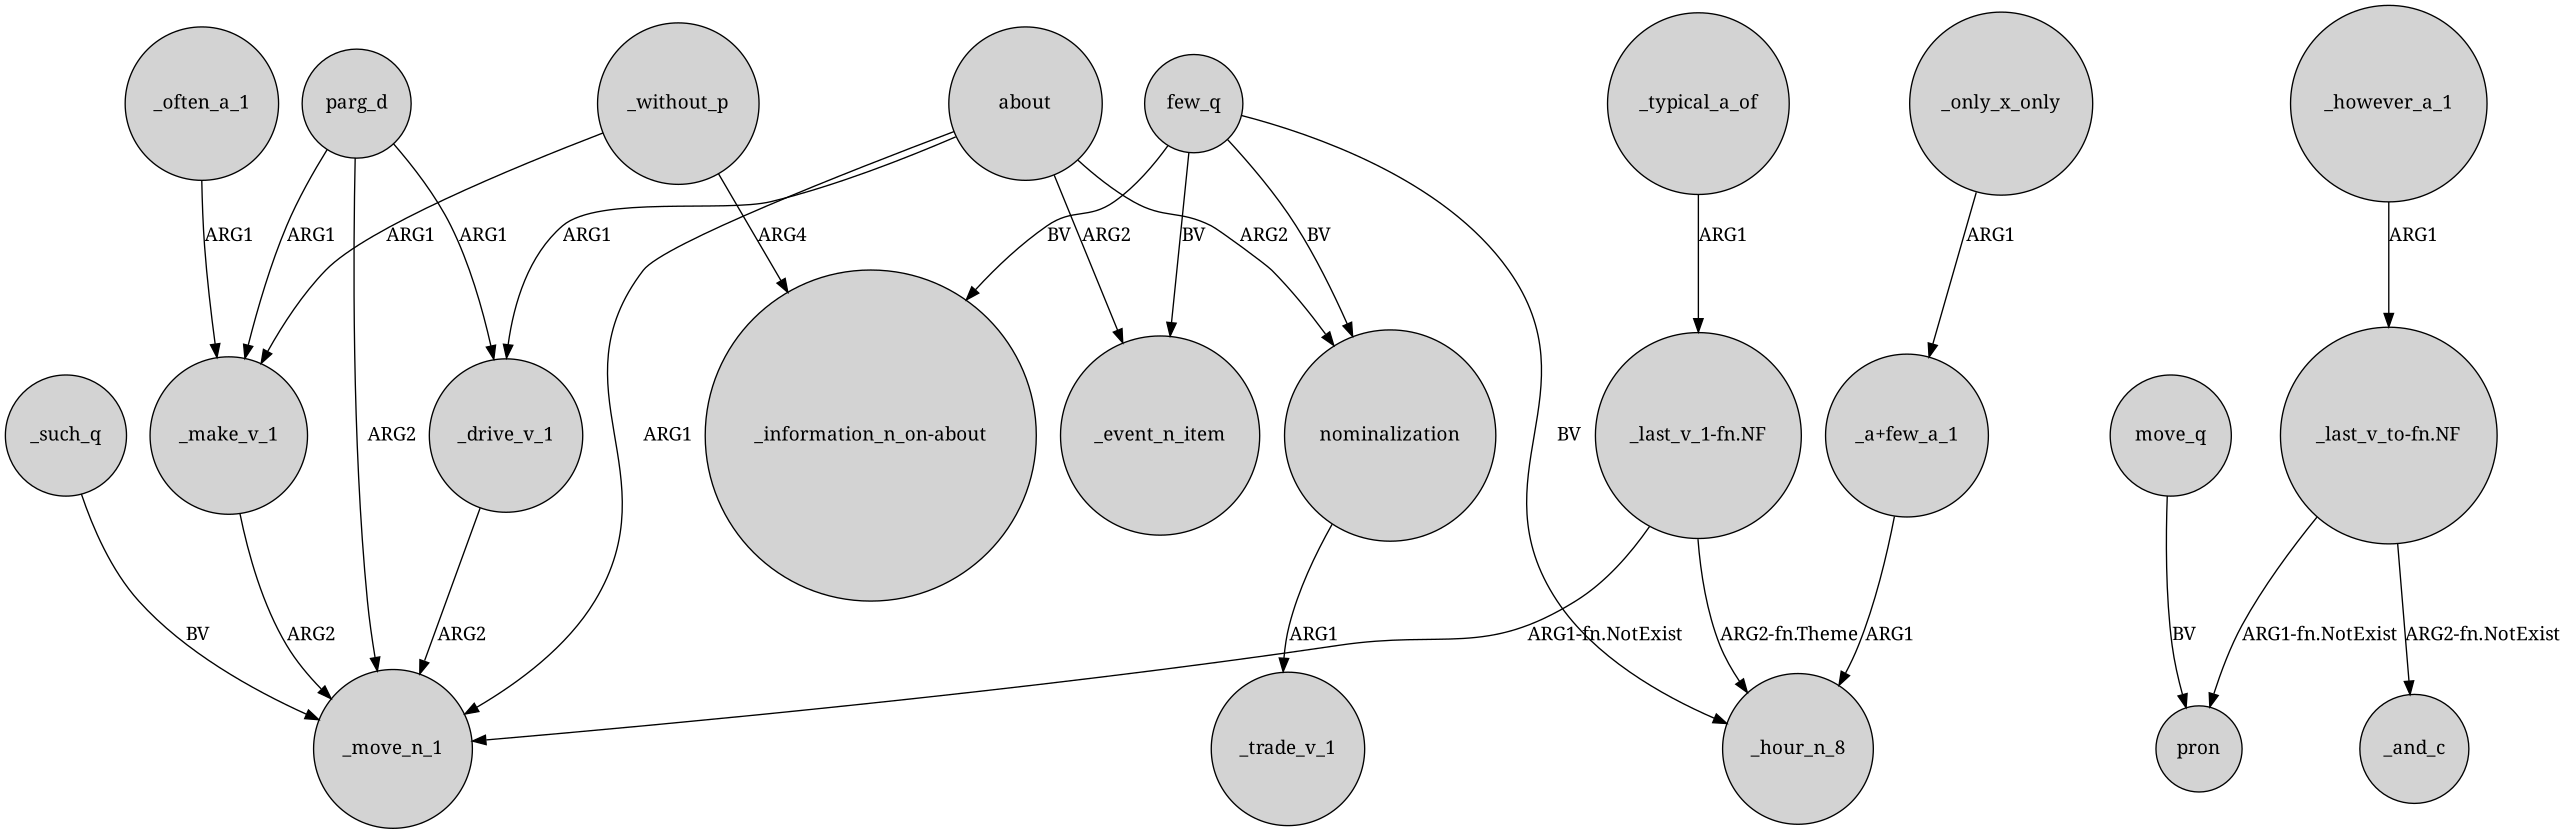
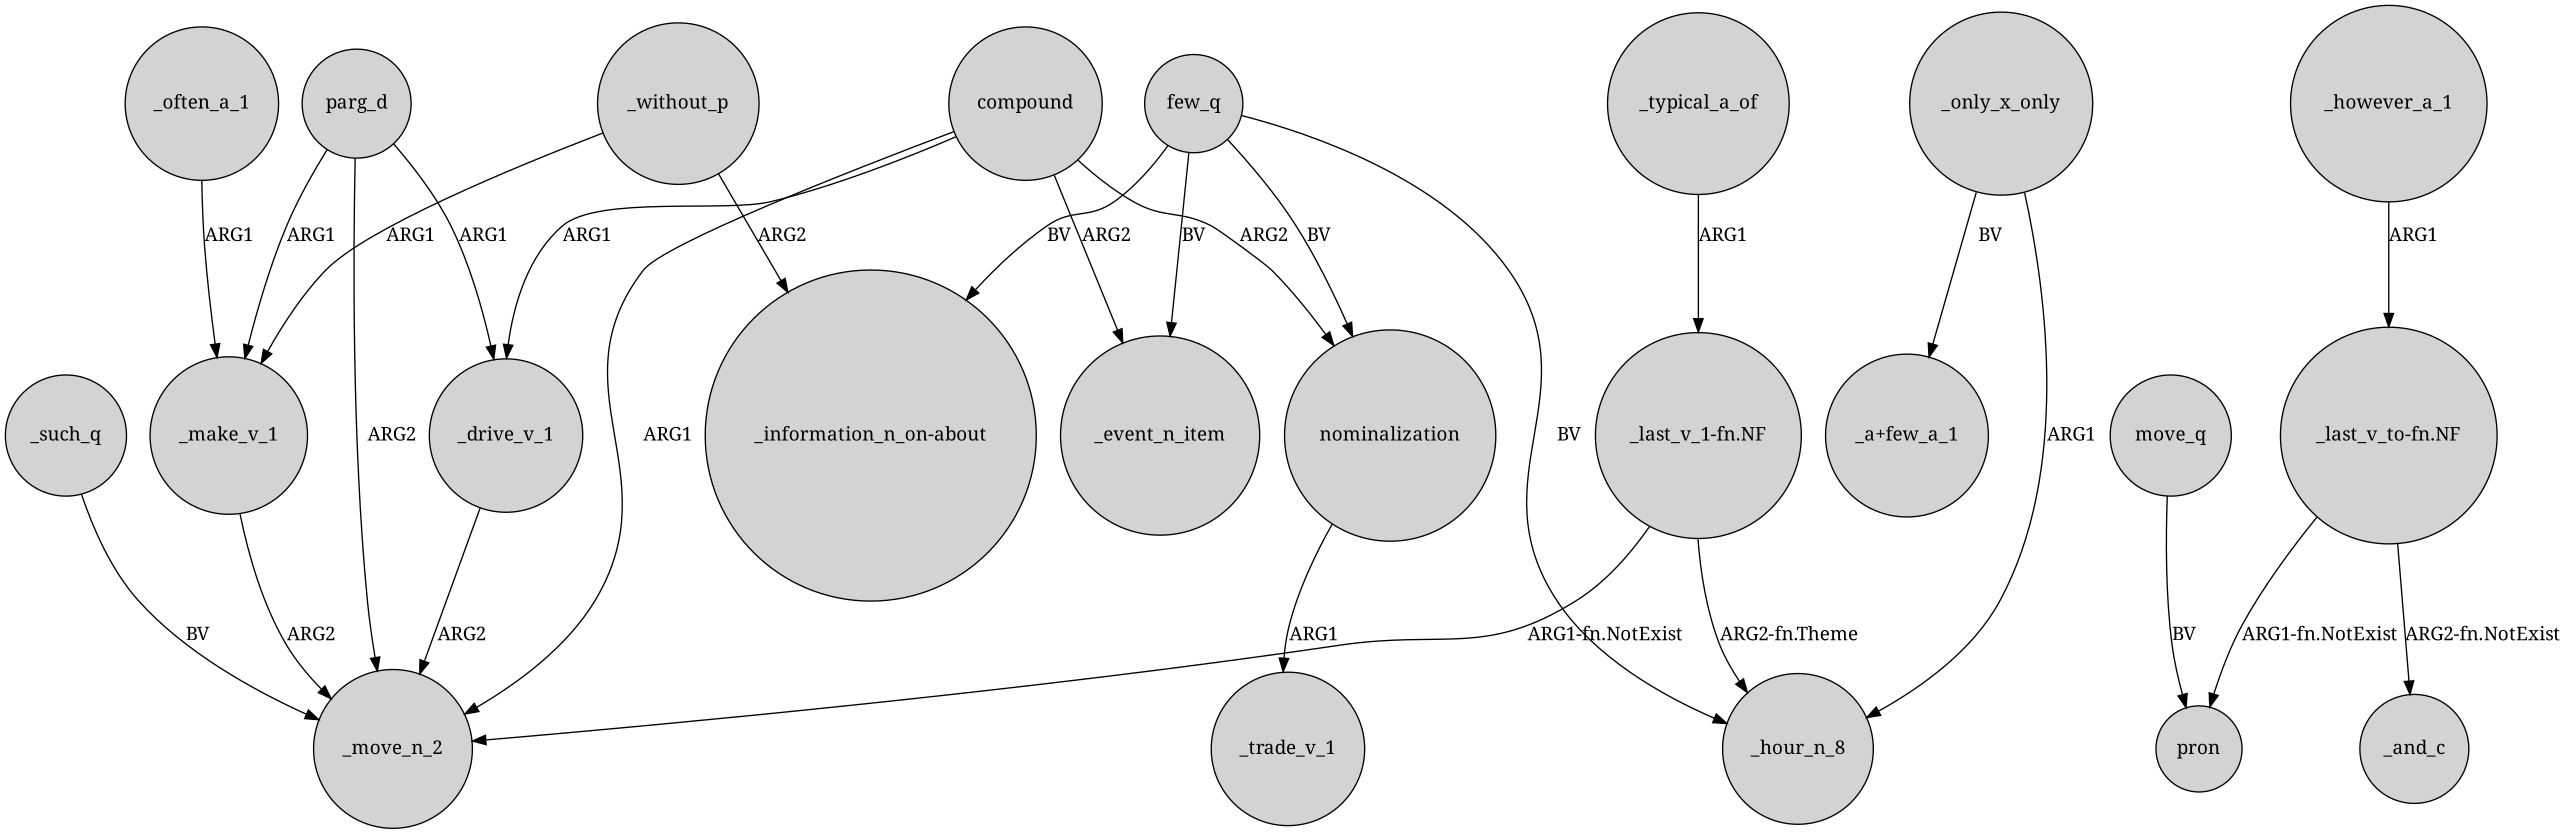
node "about": label "about" -> "compound"
edge "_without_p" -> "_information_n_on-about": label "ARG4" -> "ARG2"
edge "_only_x_only" -> "_a+few_a_1": label "ARG1" -> "BV"
edge "_a+few_a_1" -> "_hour_n_8": now "_only_x_only" -> "_hour_n_8"
node "_move_n_1": label "_move_n_1" -> "_move_n_2"
